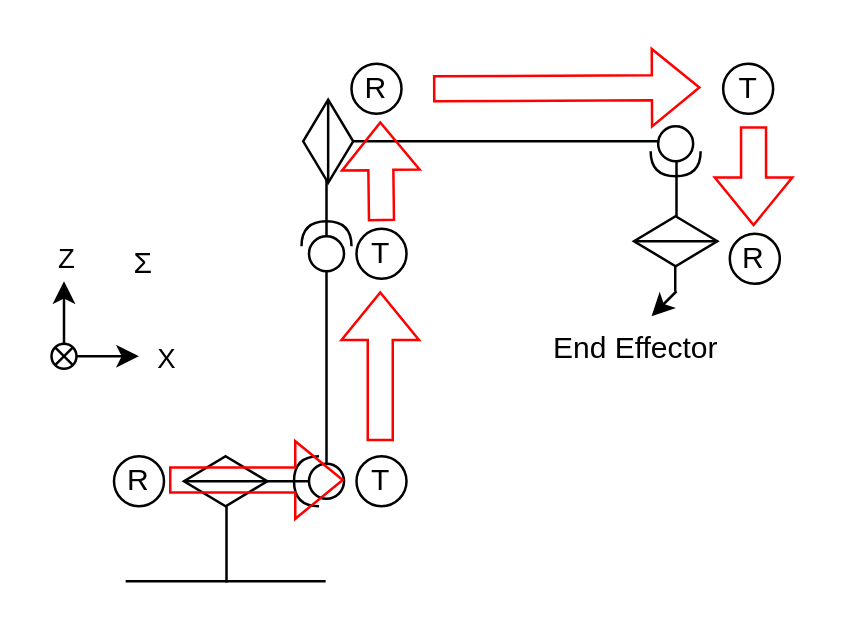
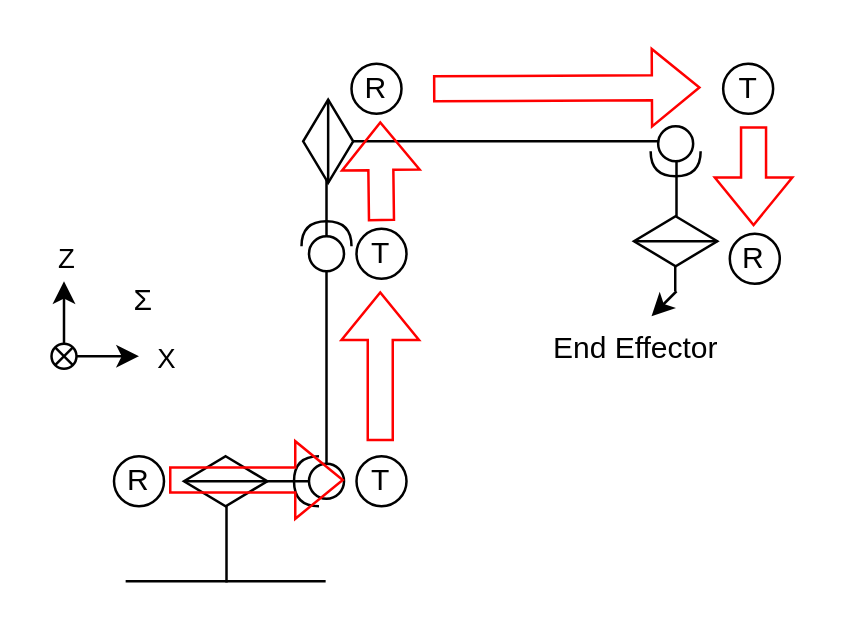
node "Σ": moved (144, 264) -> (144, 301)
